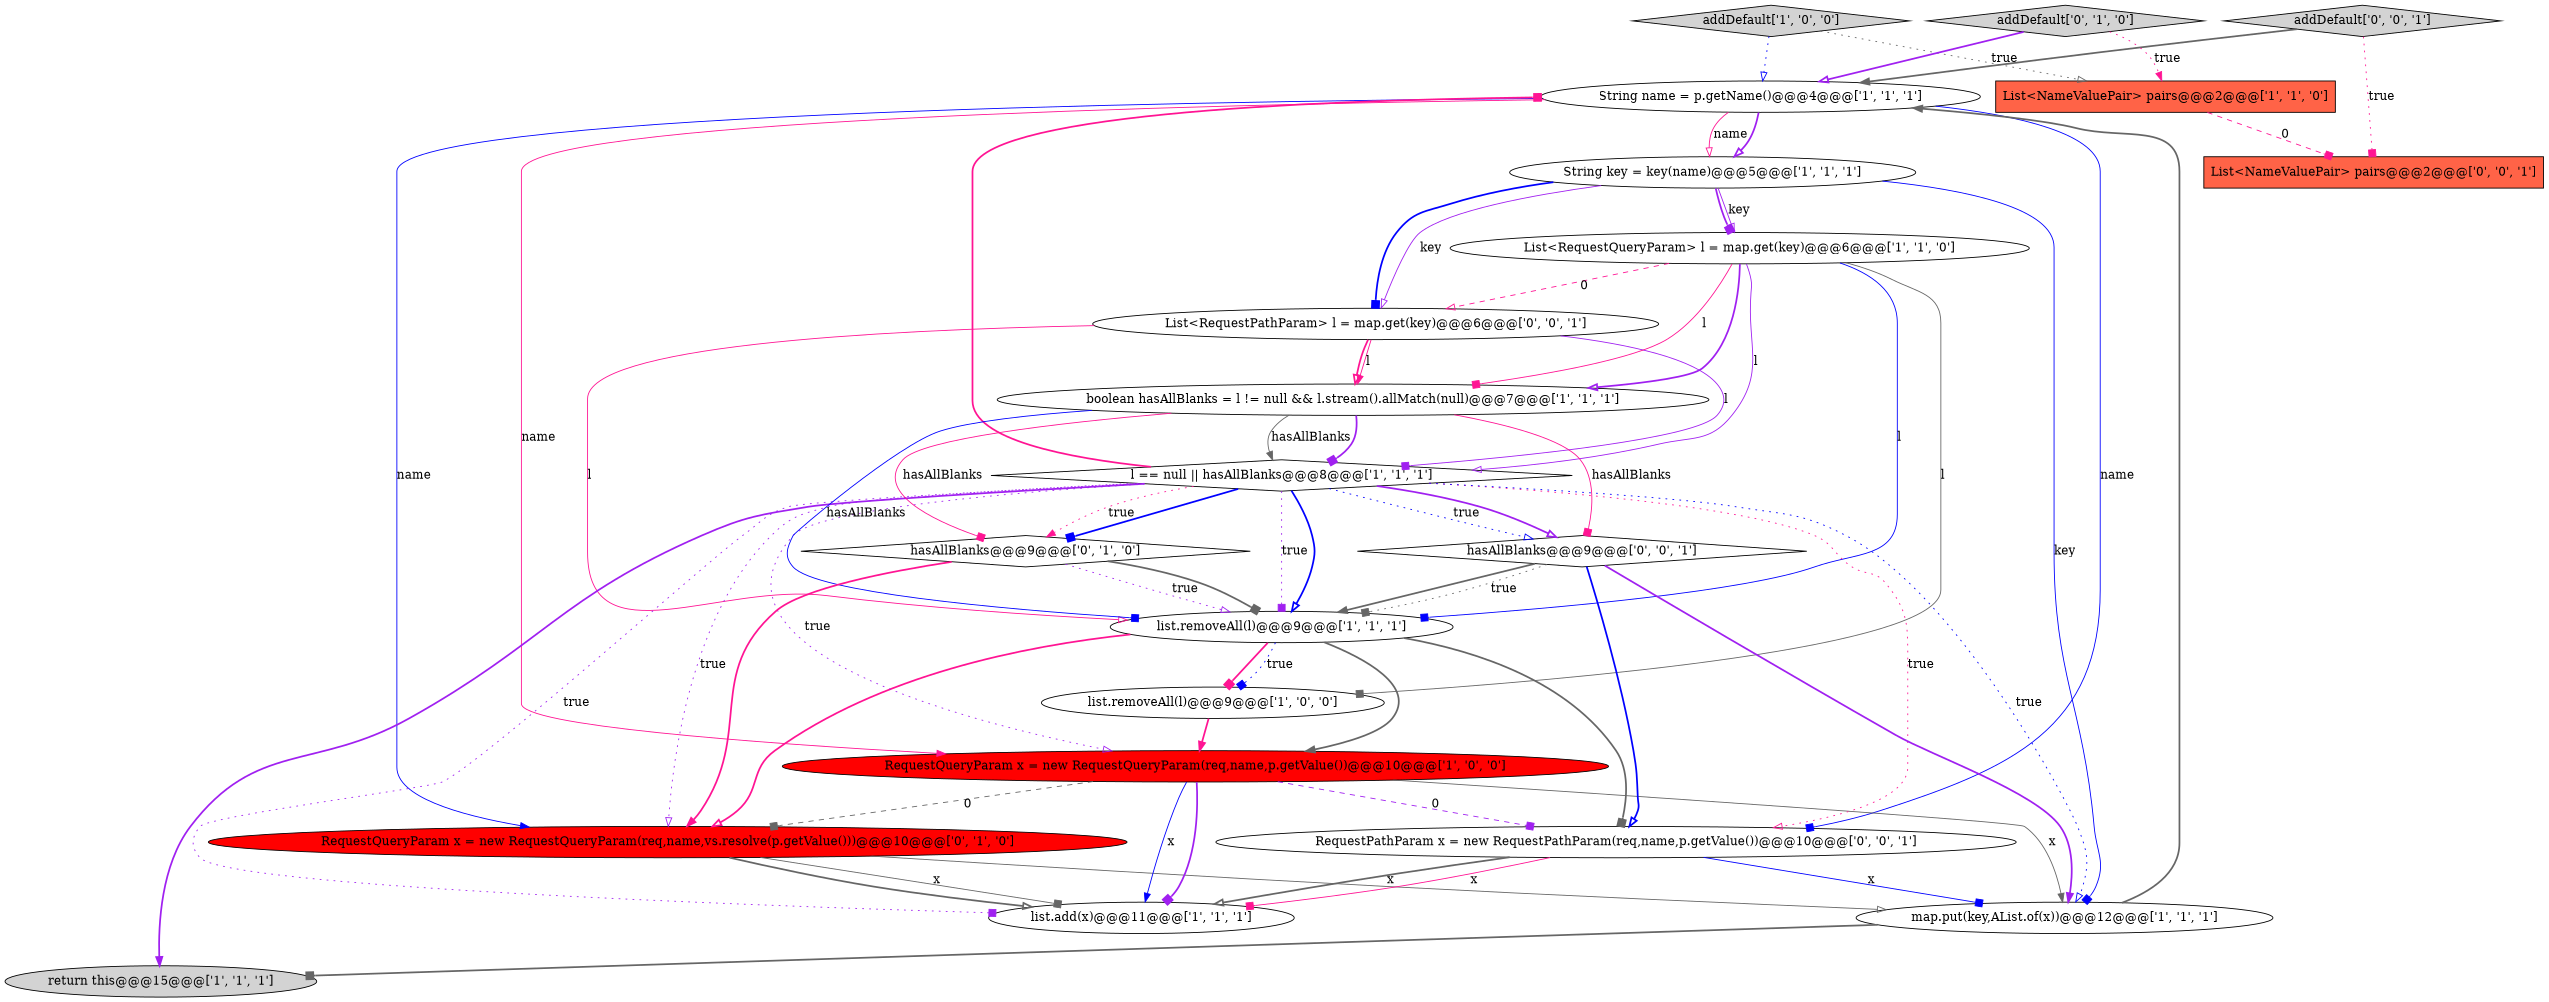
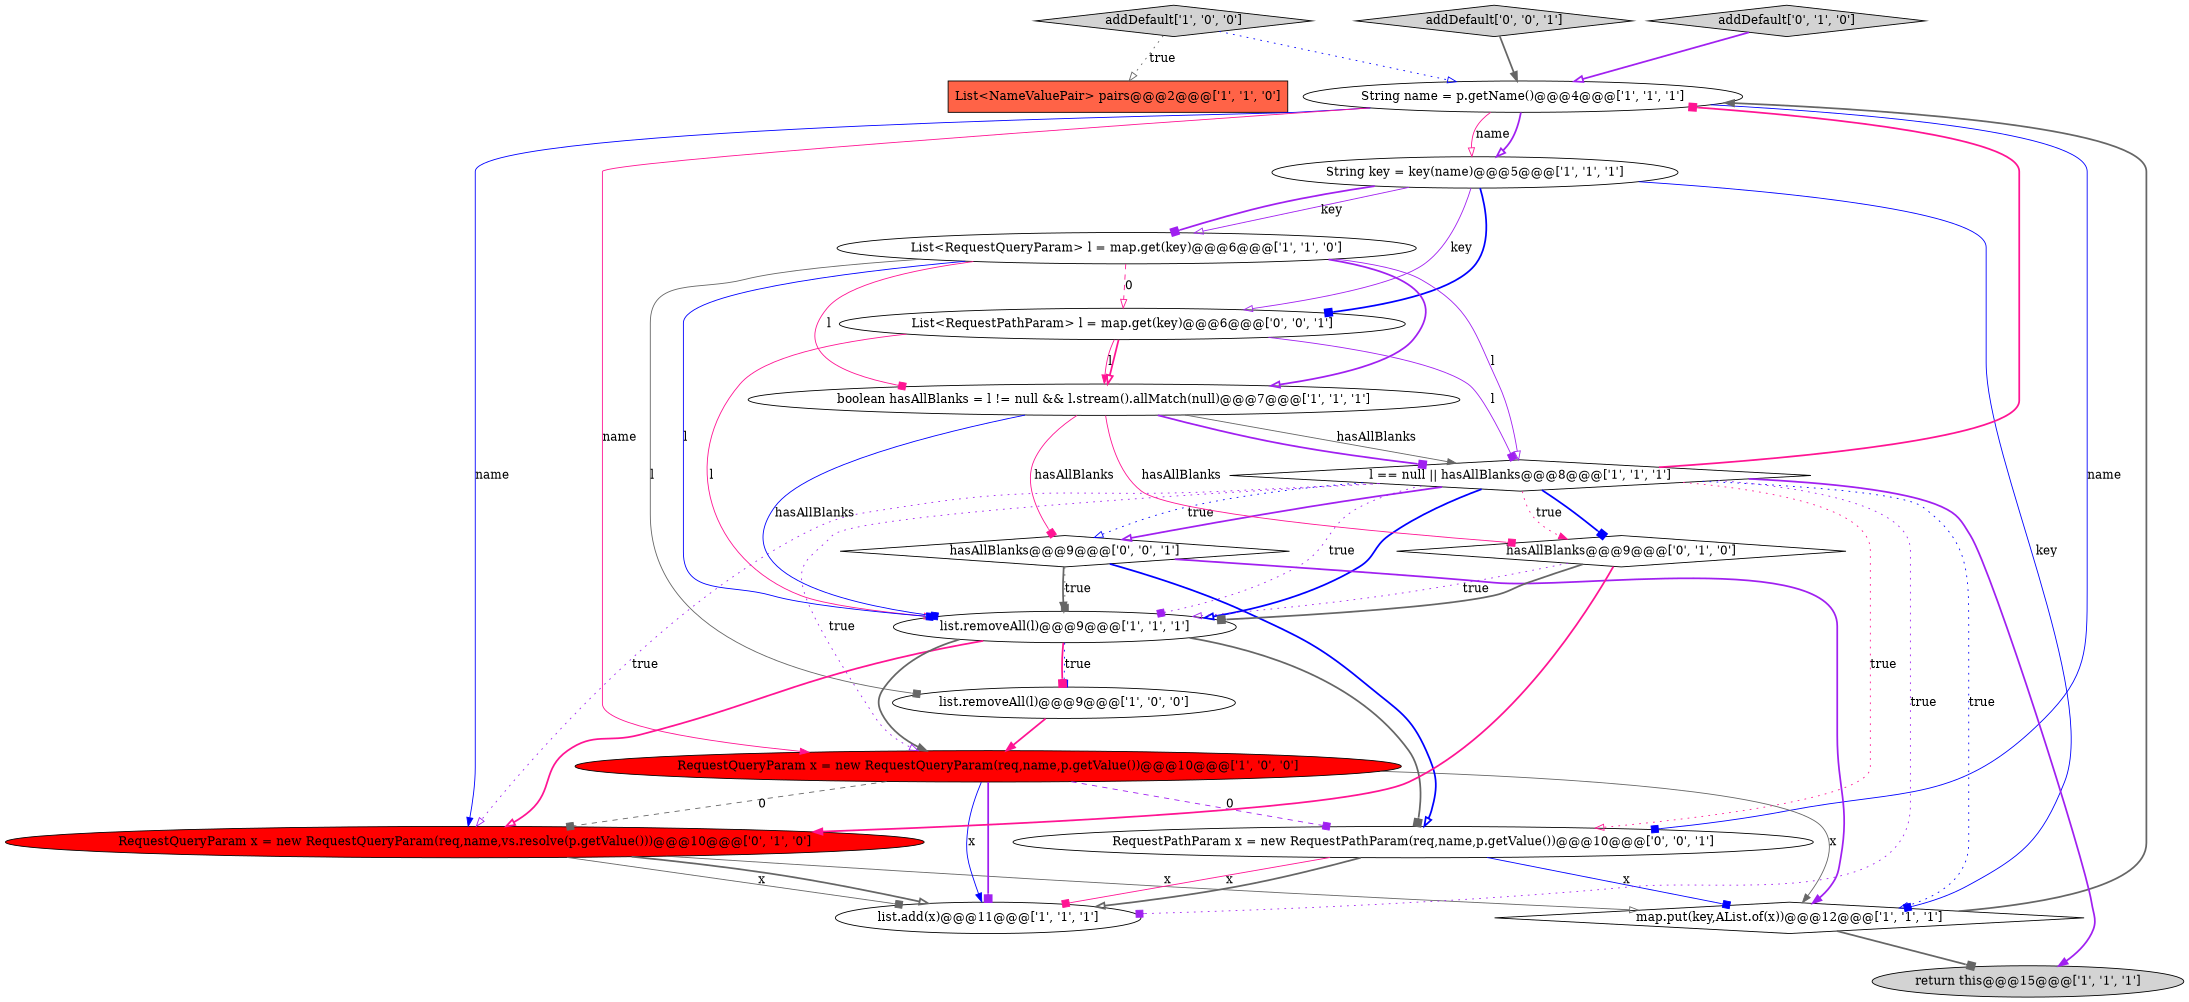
edge "addDefault['0', '1', '0']" -> "List<NameValuePair> pairs@@@2@@@['1', '1', '0']": removed, label "true"
node "List<NameValuePair> pairs@@@2@@@['0', '0', '1']": removed
node "map.put(key,AList.of(x))@@@12@@@['1', '1', '1']": shape ellipse -> diamond
